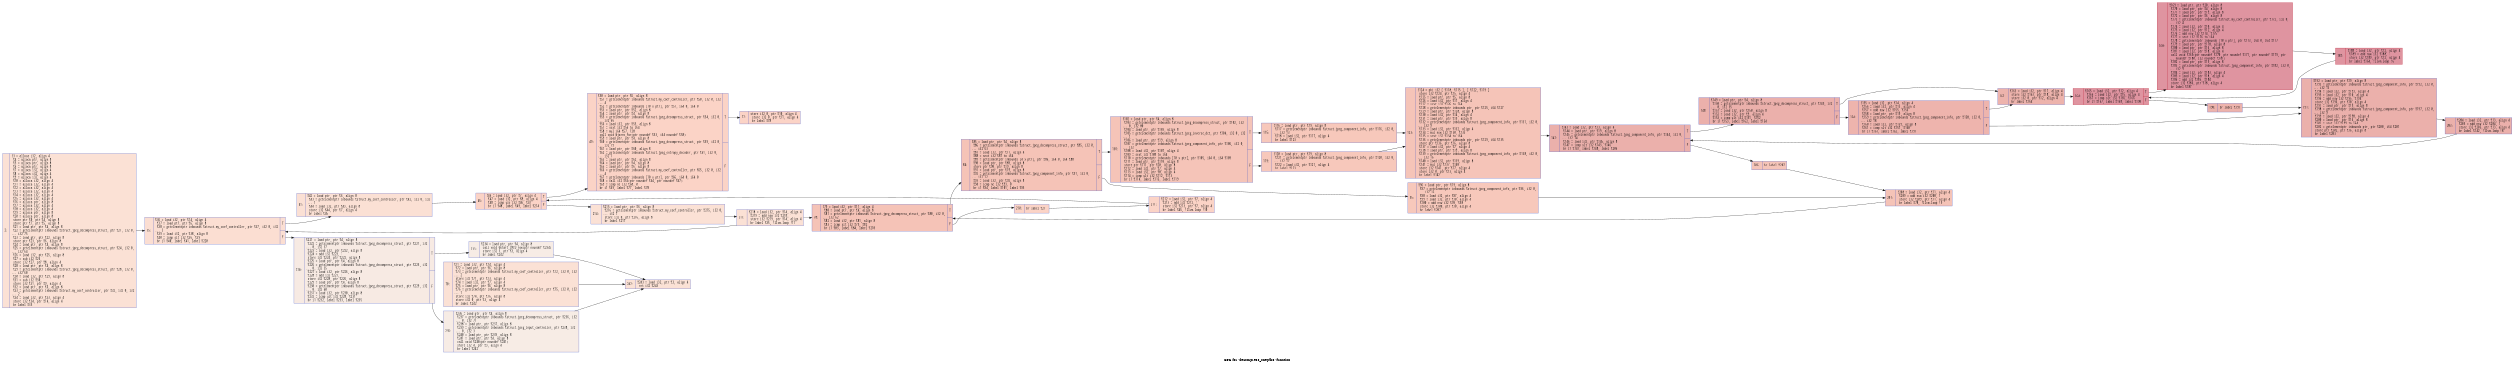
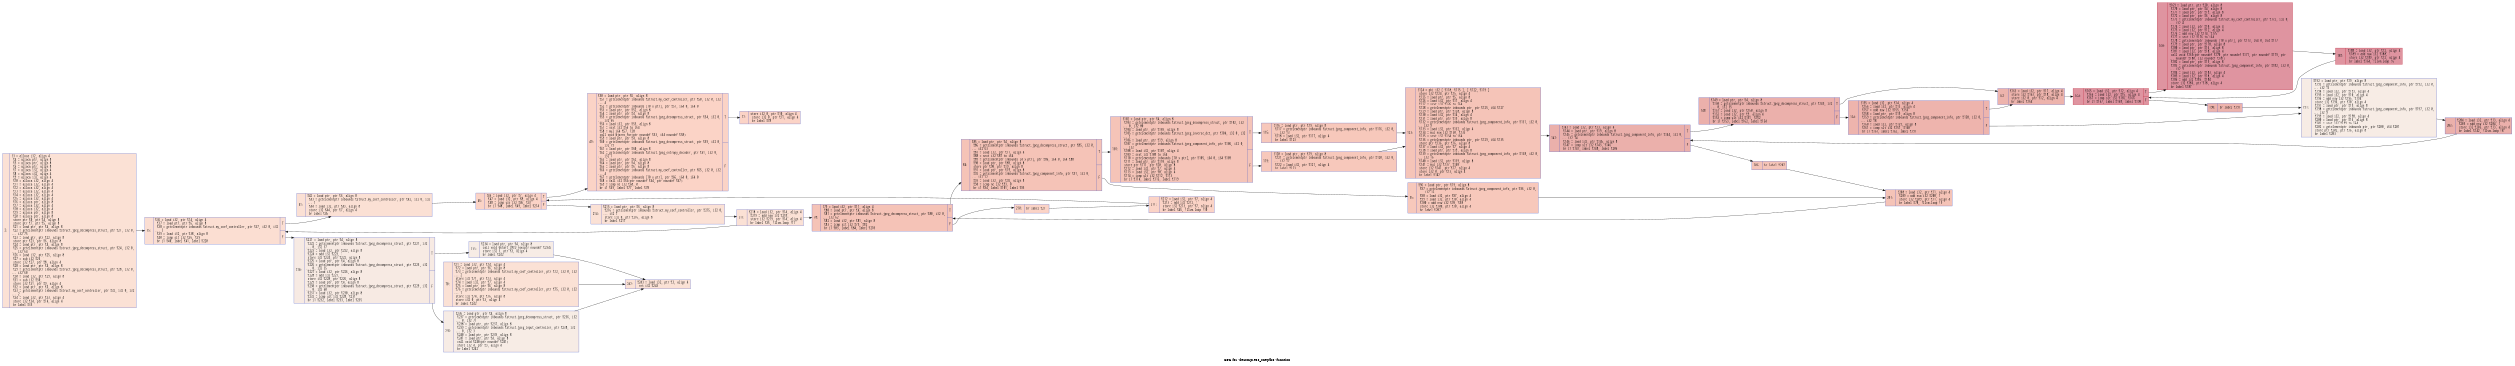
node "191:": fillcolor #d24b4070 -> #ecd3c570
